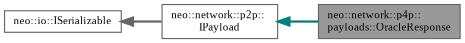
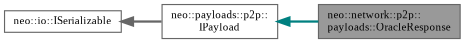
node "neo::network::p2p:: IPayload": label "neo::network::p2p:: IPayload" -> "neo::payloads::p2p:: IPayload"
node "neo::network::p4p:: payloads::OracleResponse": label "neo::network::p4p:: payloads::OracleResponse" -> "neo::network::p2p:: payloads::OracleResponse"
